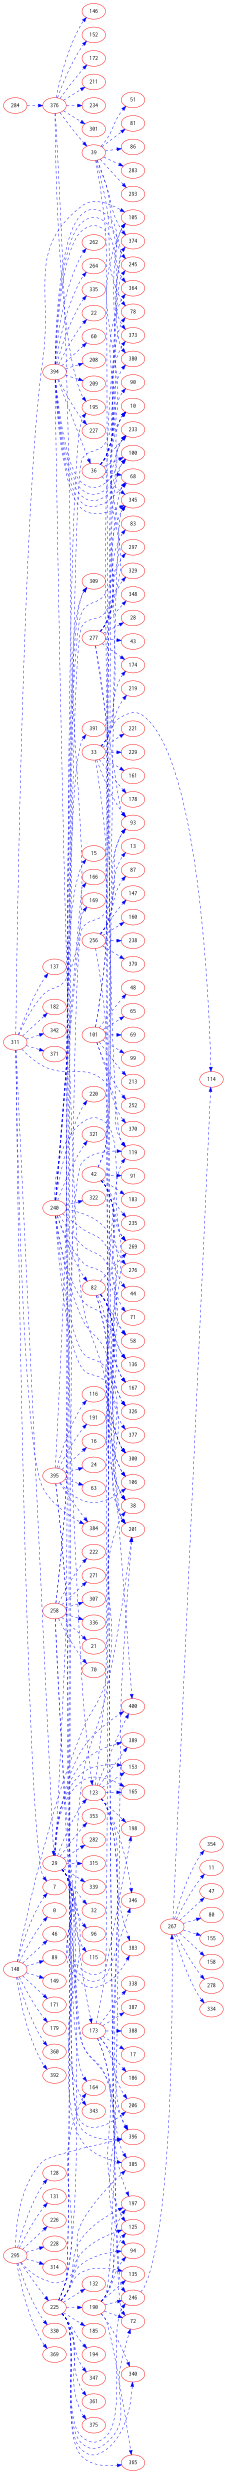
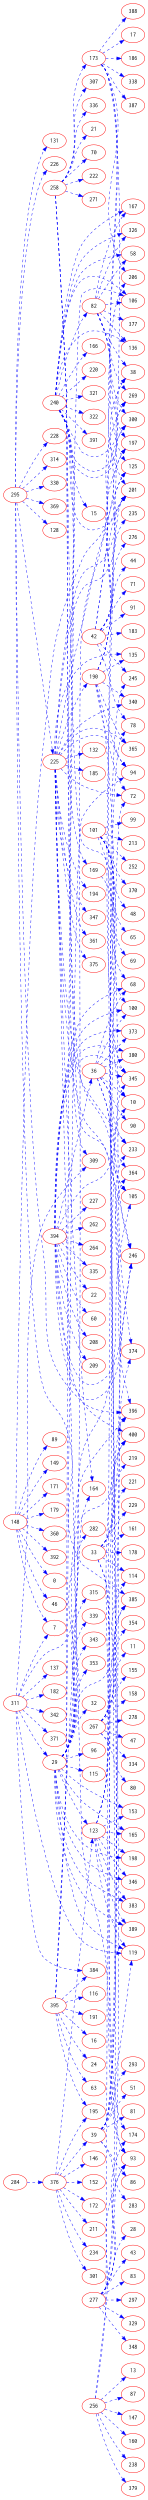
edge "33" -> "100": now "169" -> "100"
edge "246" -> "267": reversed
